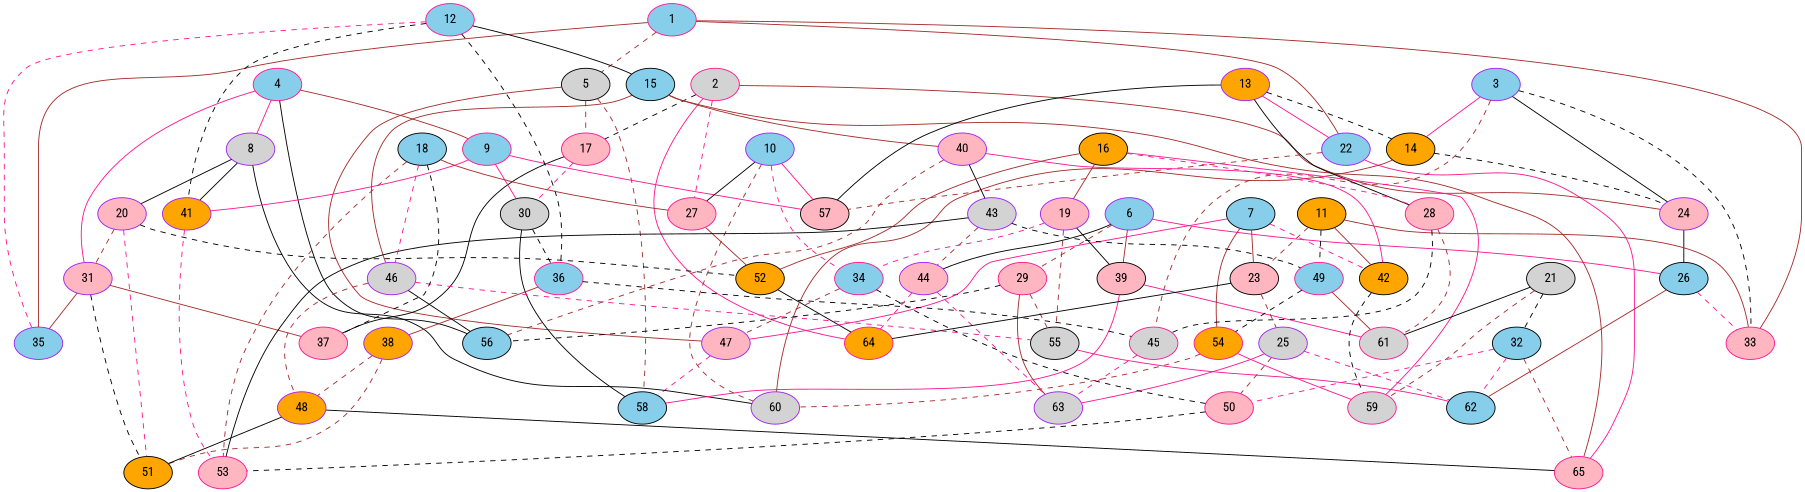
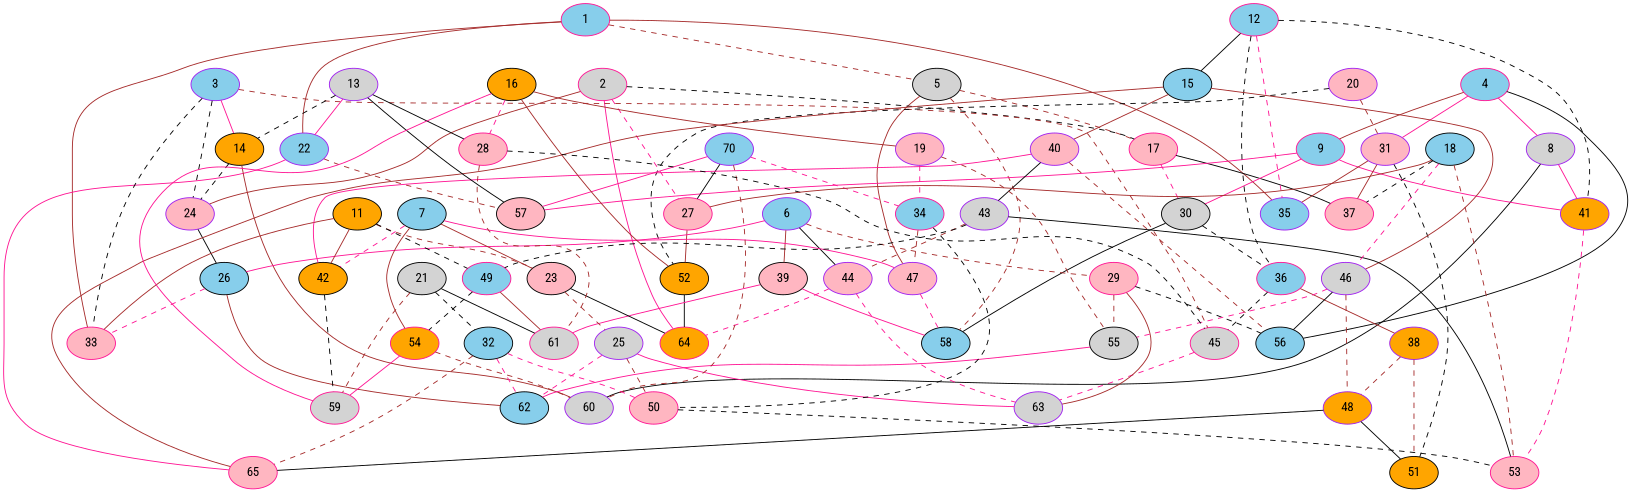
node "13": fillcolor orange -> lightgrey
node "10": label "10" -> "70"
edge "3" -- "24": style solid -> dashed
edge "8" -- "41": color black -> deeppink
edge "8" -- "20": removed
edge "19" -- "39": removed
edge "20" -- "51": removed
